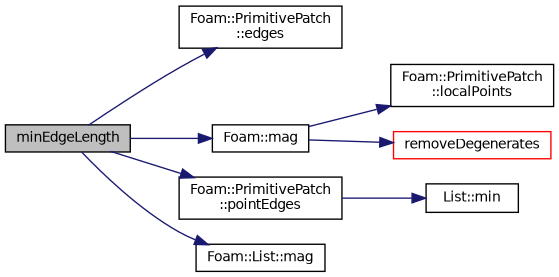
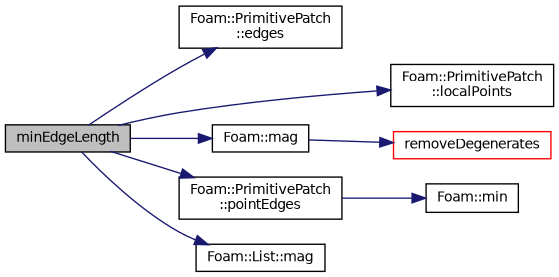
edge "Foam::mag" -> "Foam::PrimitivePatch ::localPoints": now "minEdgeLength" -> "Foam::PrimitivePatch ::localPoints"
node "List::min": label "List::min" -> "Foam::min"
